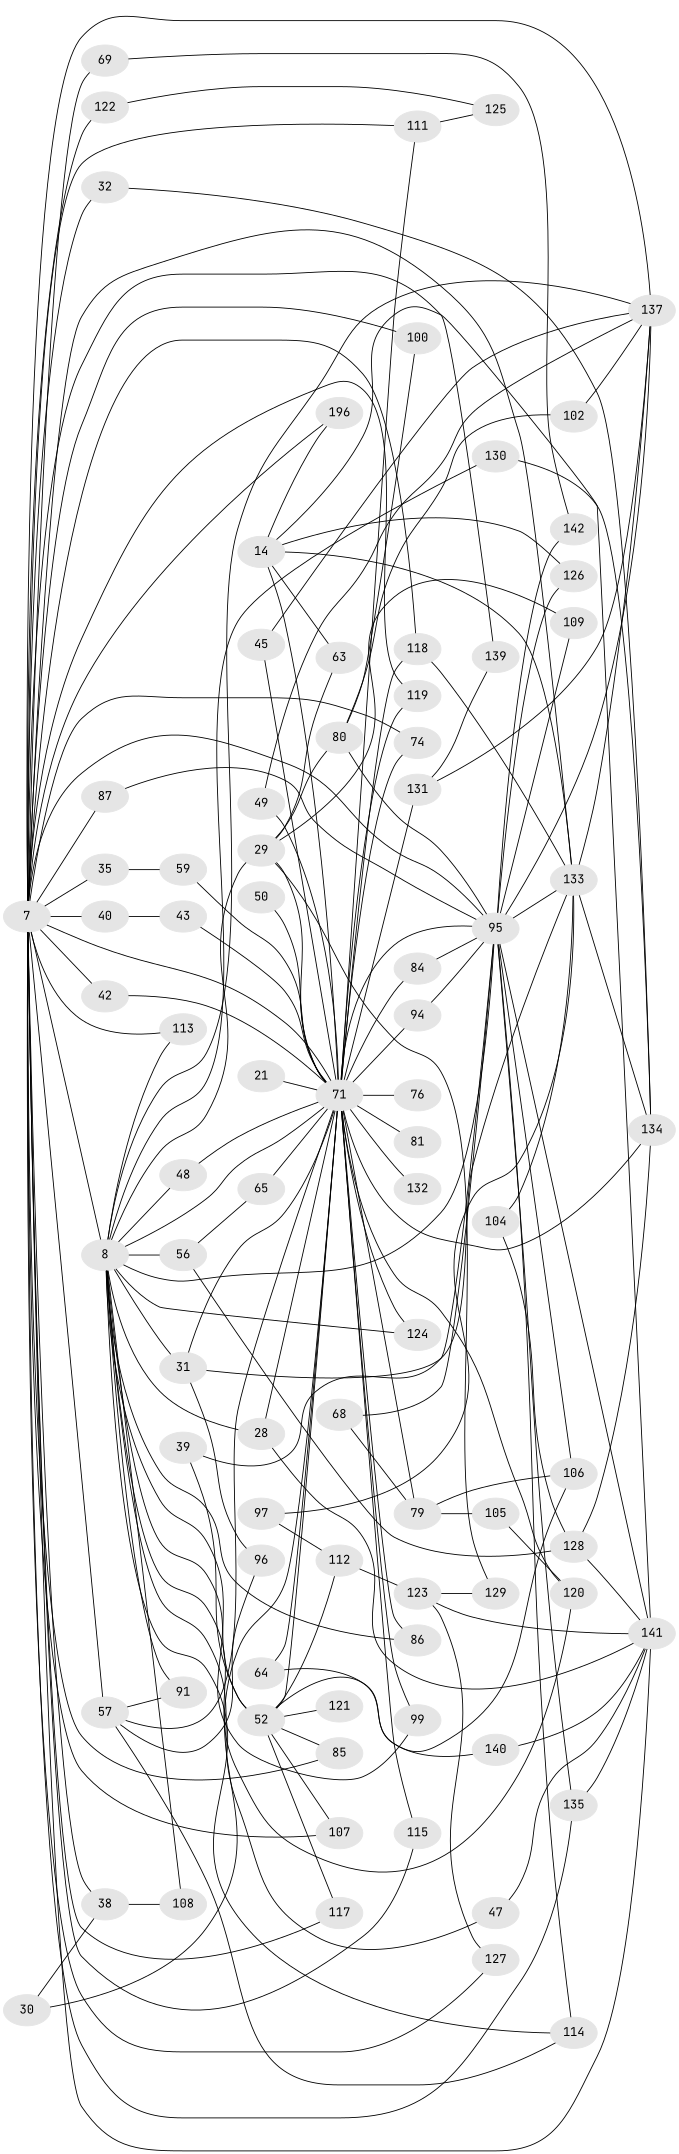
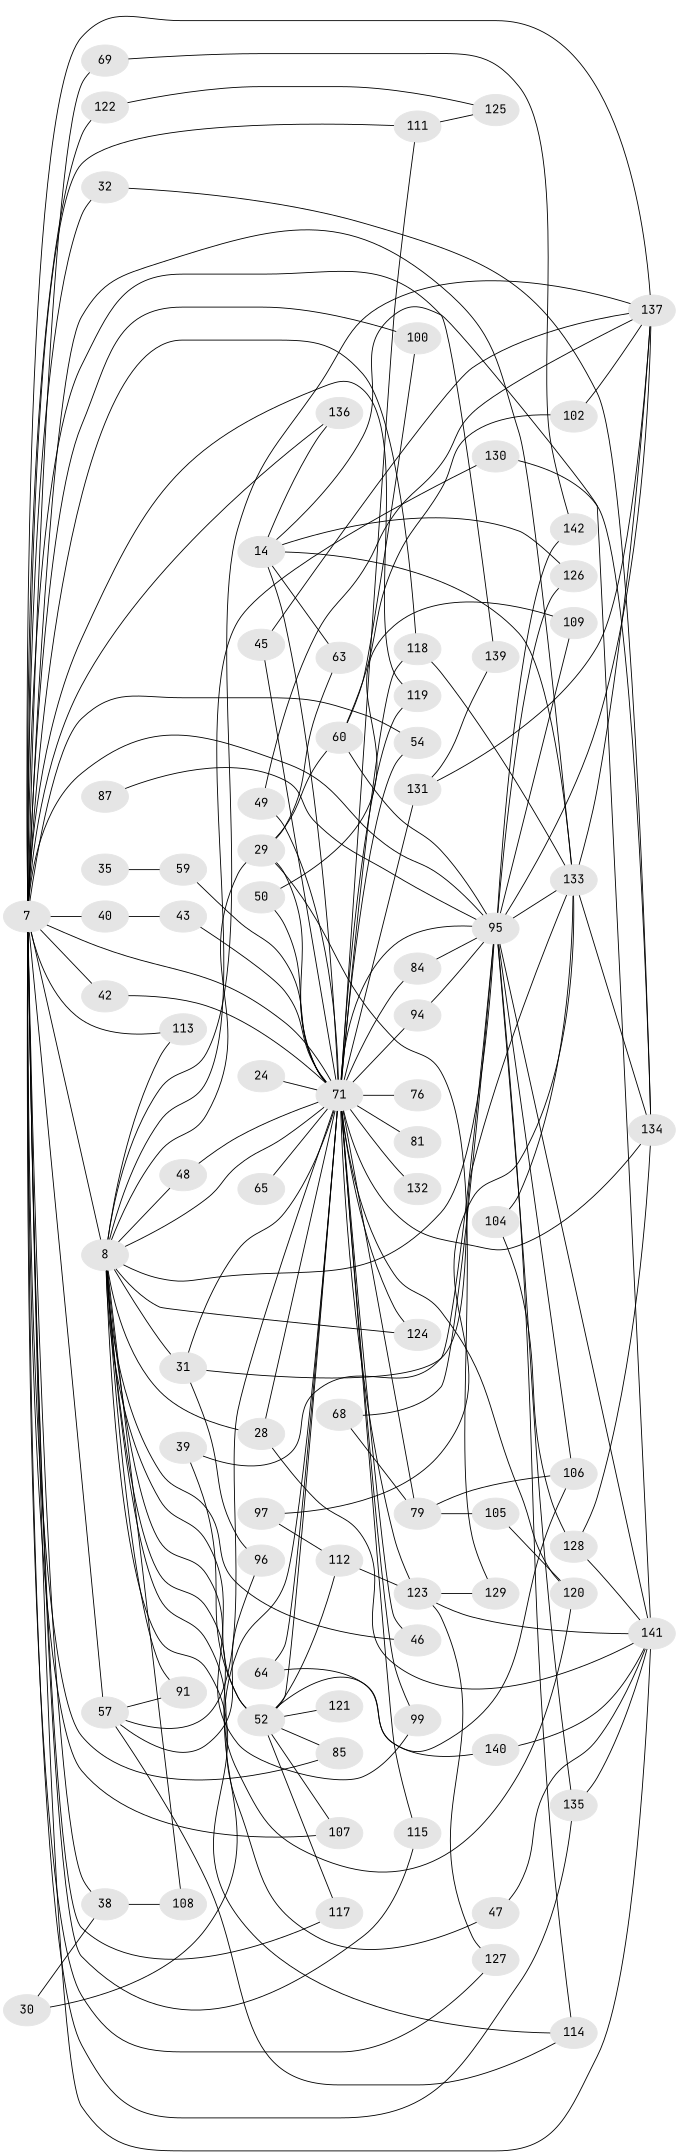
node "196": label "196" -> "136"
edge "109" -- "29": now "109" -- "50"
node "80": label "80" -> "60"
node "74": label "74" -> "54"
edge "87" -- "7": removed
edge "35" -- "7": removed
node "21": label "21" -> "24"
node "56": removed
edge "71" -- "123": added
node "86": label "86" -> "46"
